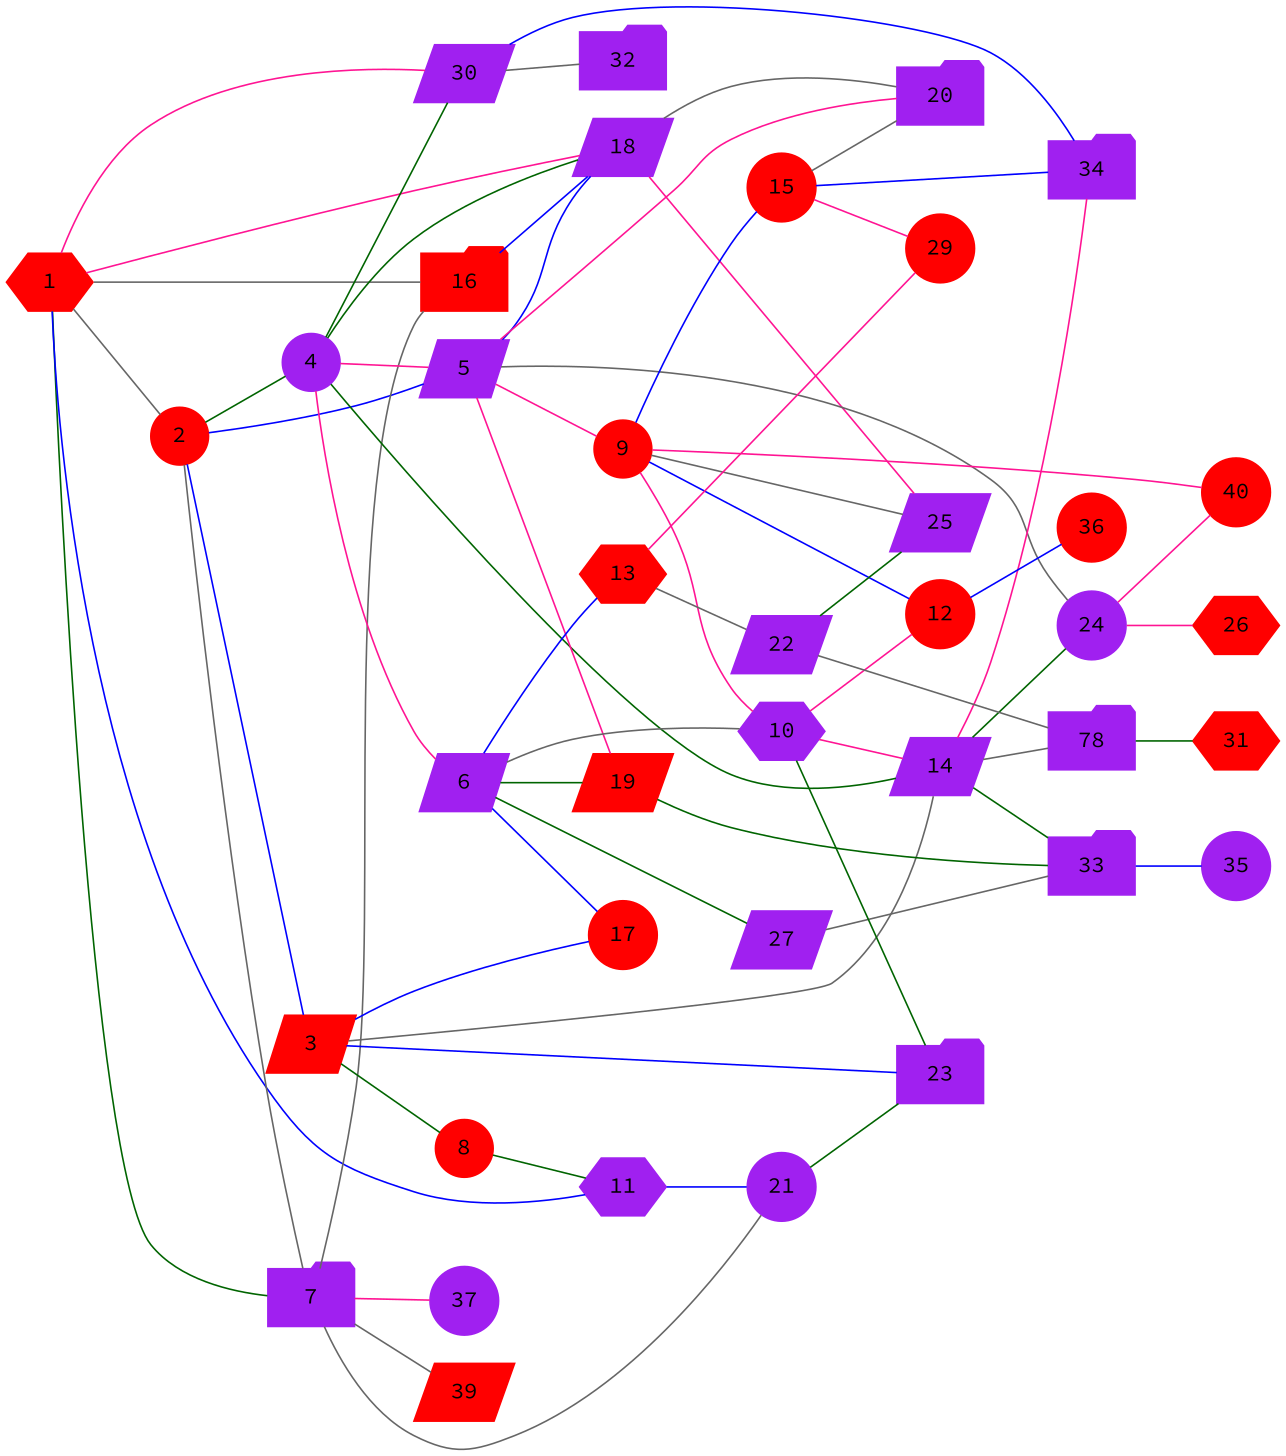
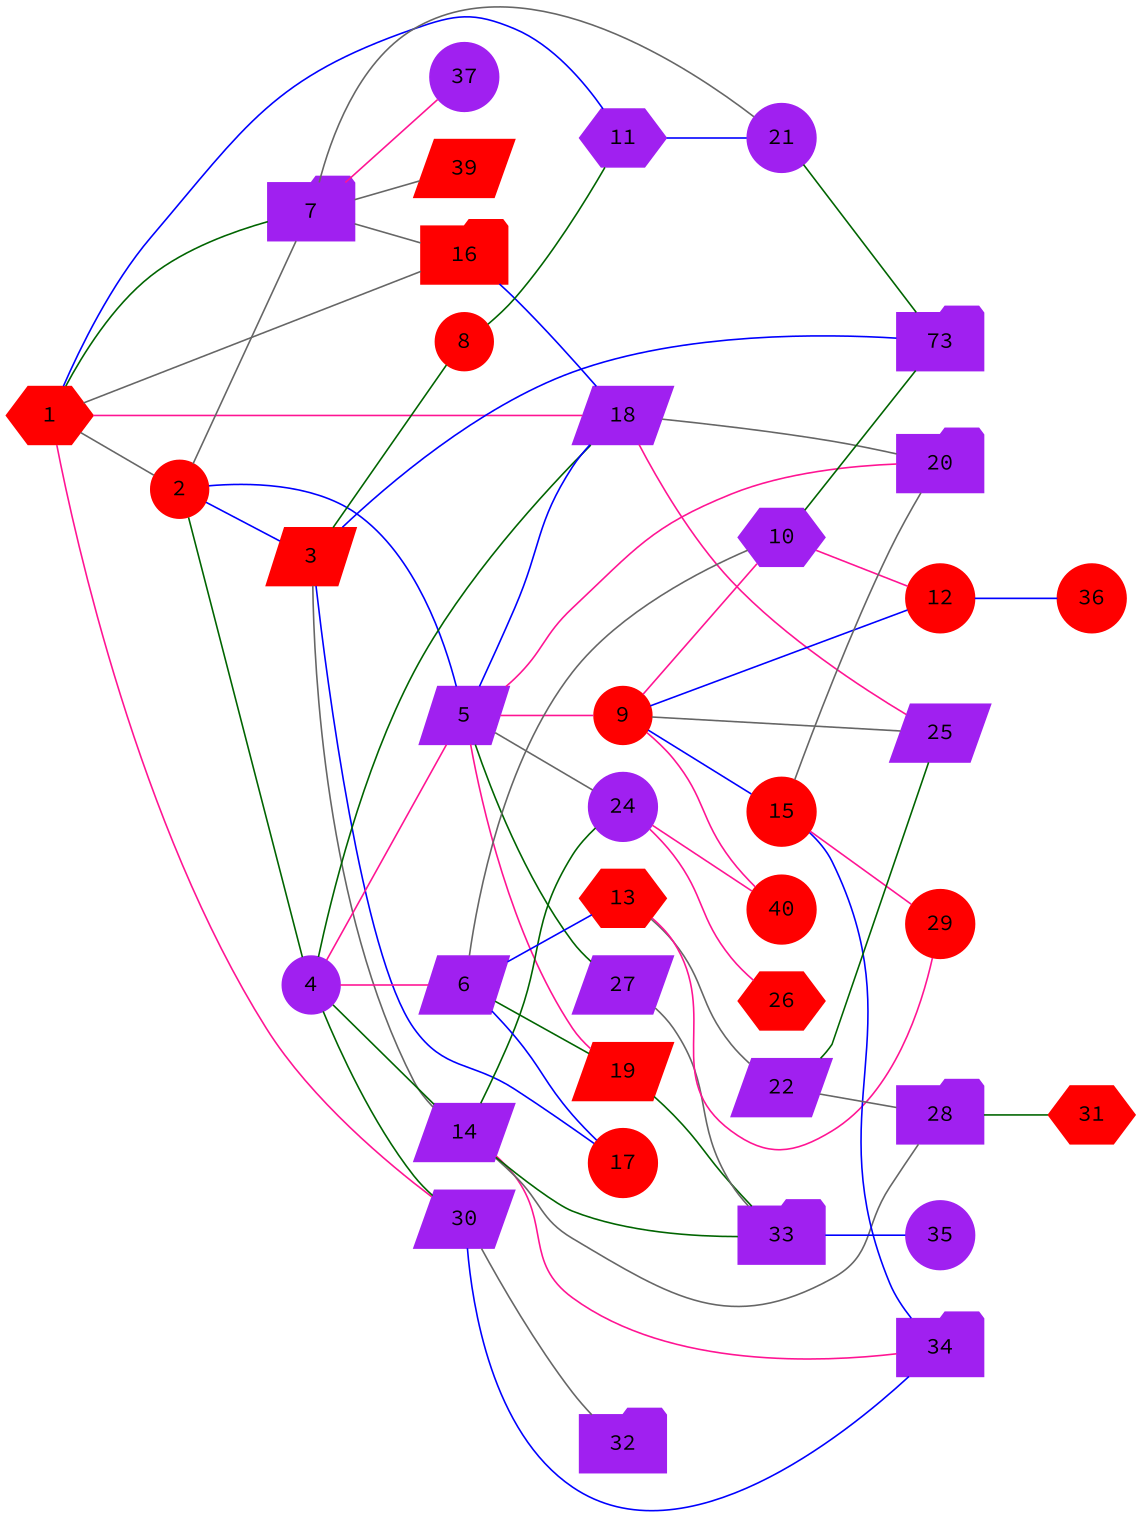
node "78": label "78" -> "28"
edge "10" -- "14": removed
edge "6" -- "27": now "5" -- "27"
node "23": label "23" -> "73"
